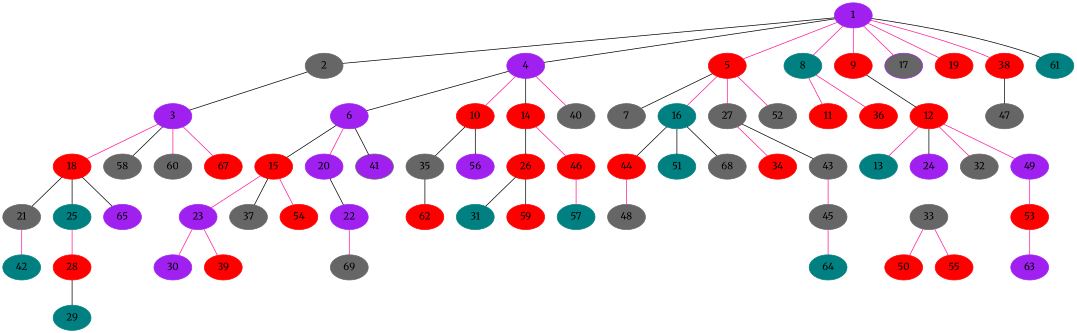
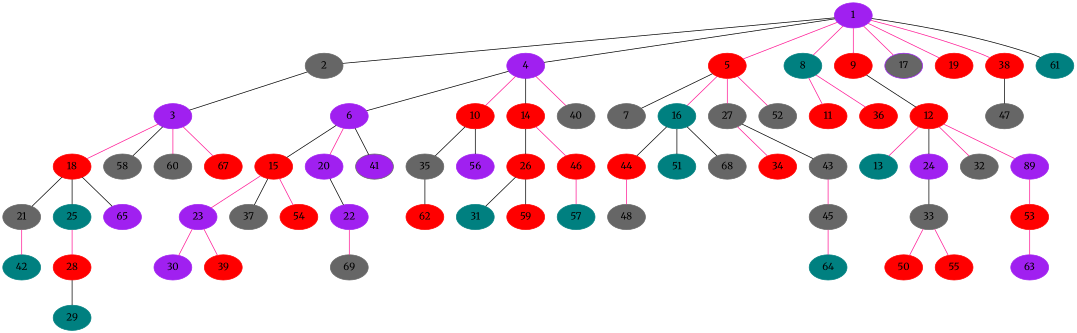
node "49": label "49" -> "89"
edge "24" -- "33": added
